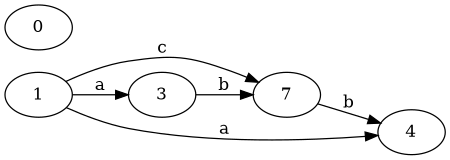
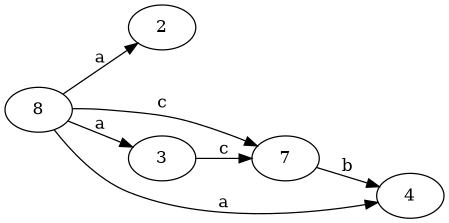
node "0": removed
node "2": added
edge "3" -> "7": label "b" -> "c"
node "1": label "1" -> "8"
